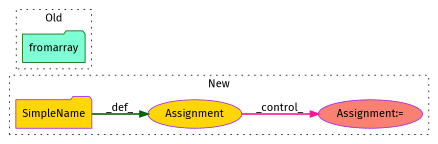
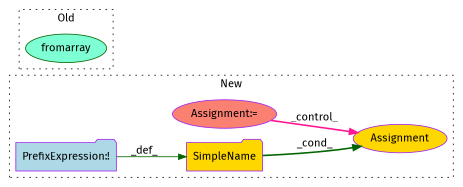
node "fromarray": shape folder -> ellipse
edge "SimpleName" -> "Assignment": label "_def_" -> "_cond_"
edge "Assignment" -> "Assignment:=": reversed
node "PrefixExpression:!": added
